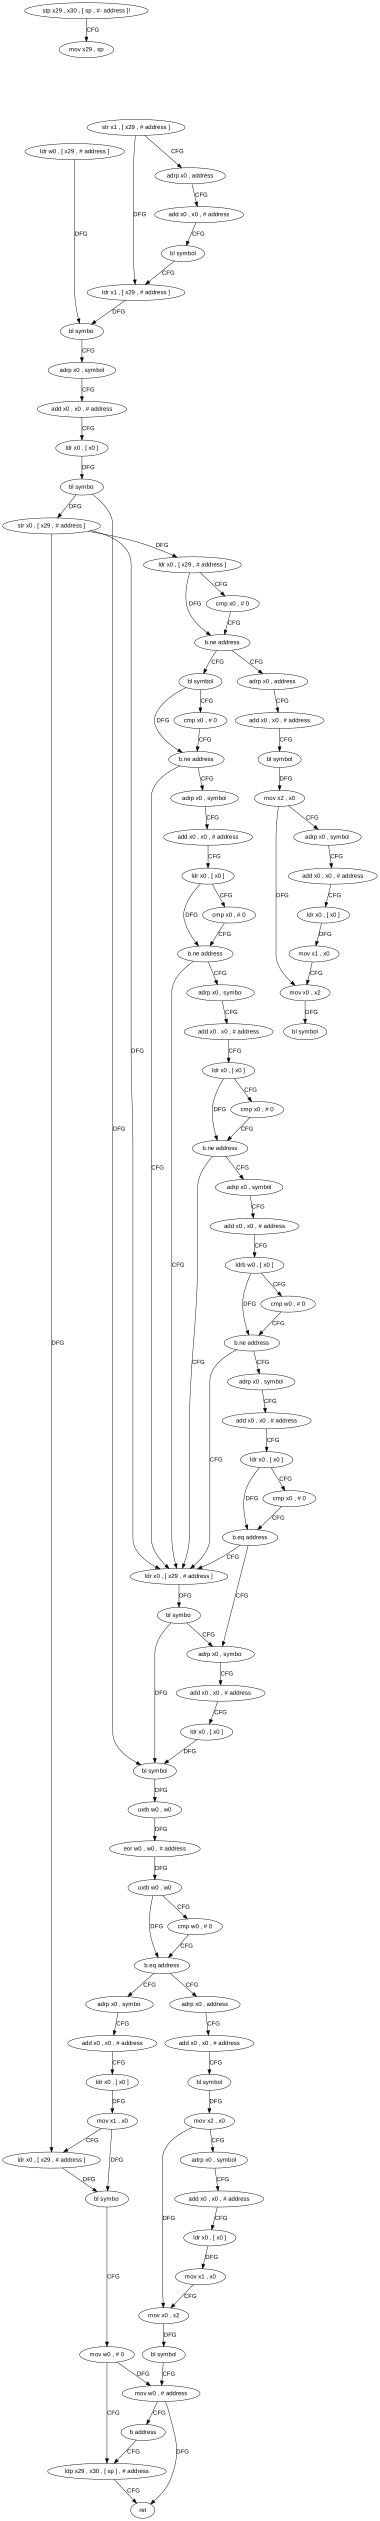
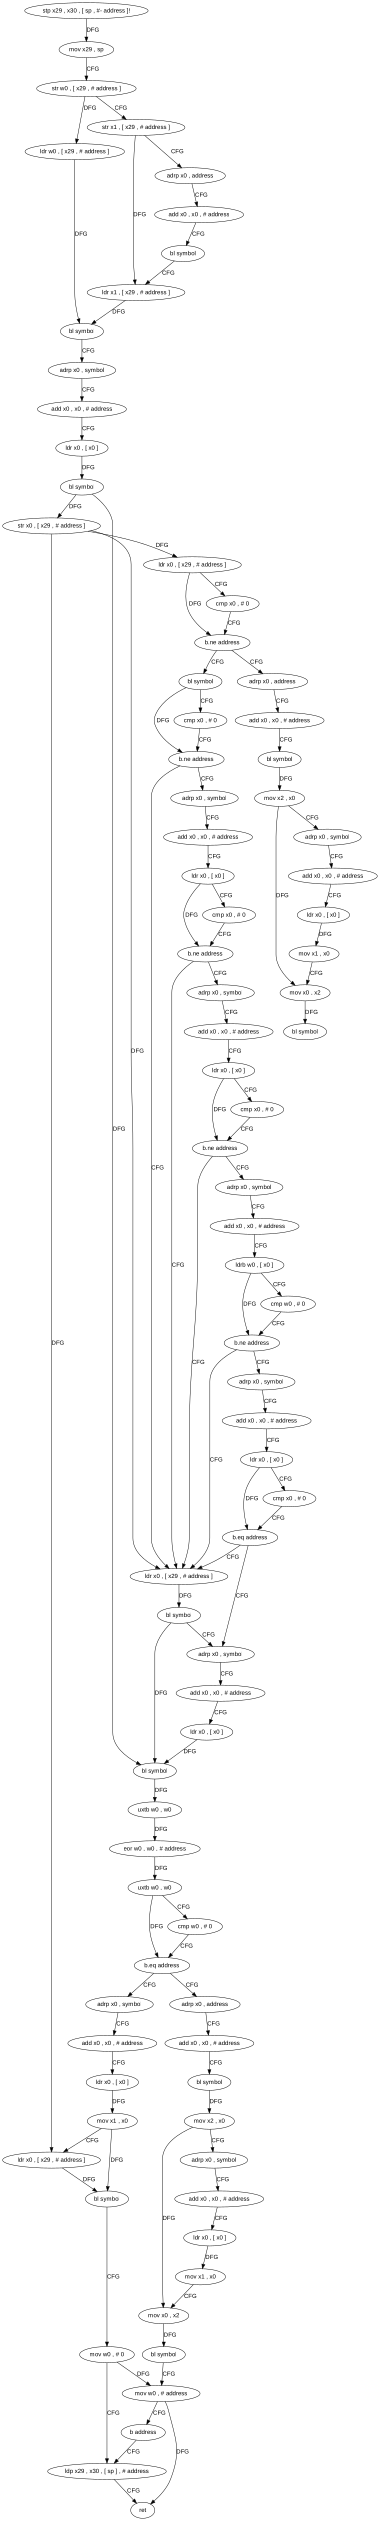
edge "stp x29 , x30 , [ sp , #- address ]!" -> "mov x29 , sp": label "CFG" -> "DFG"
node "str w0 , [ x29 , # address ]": added
